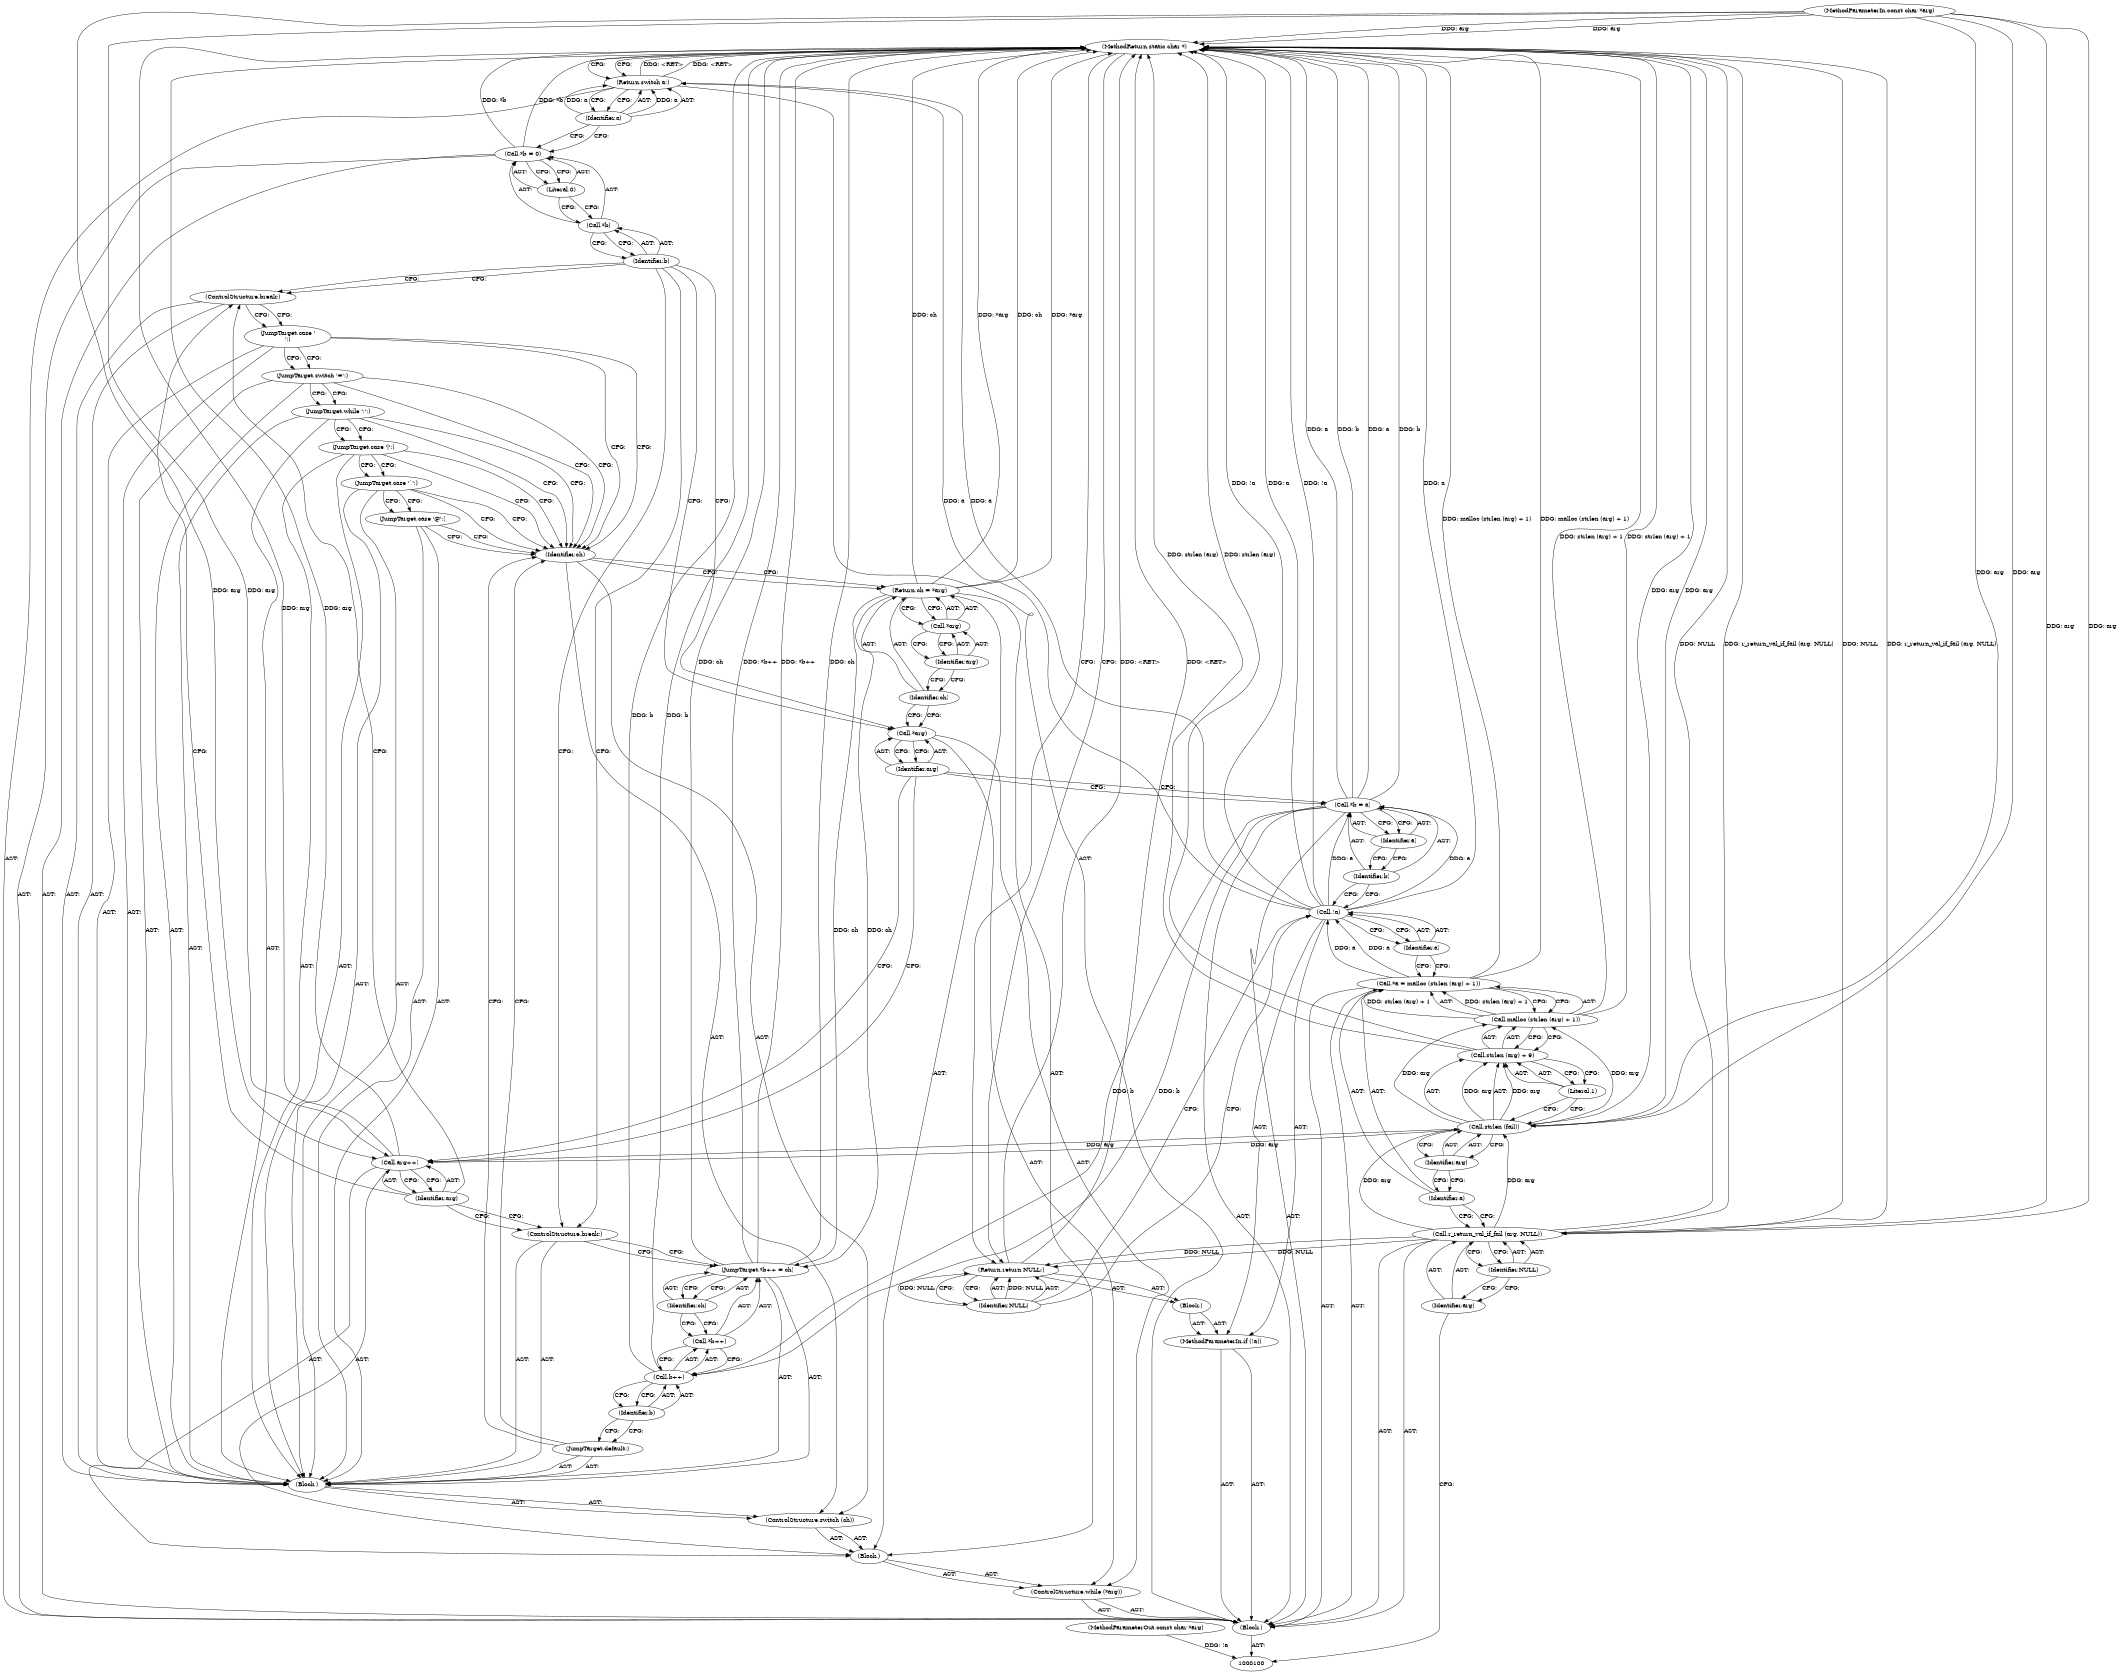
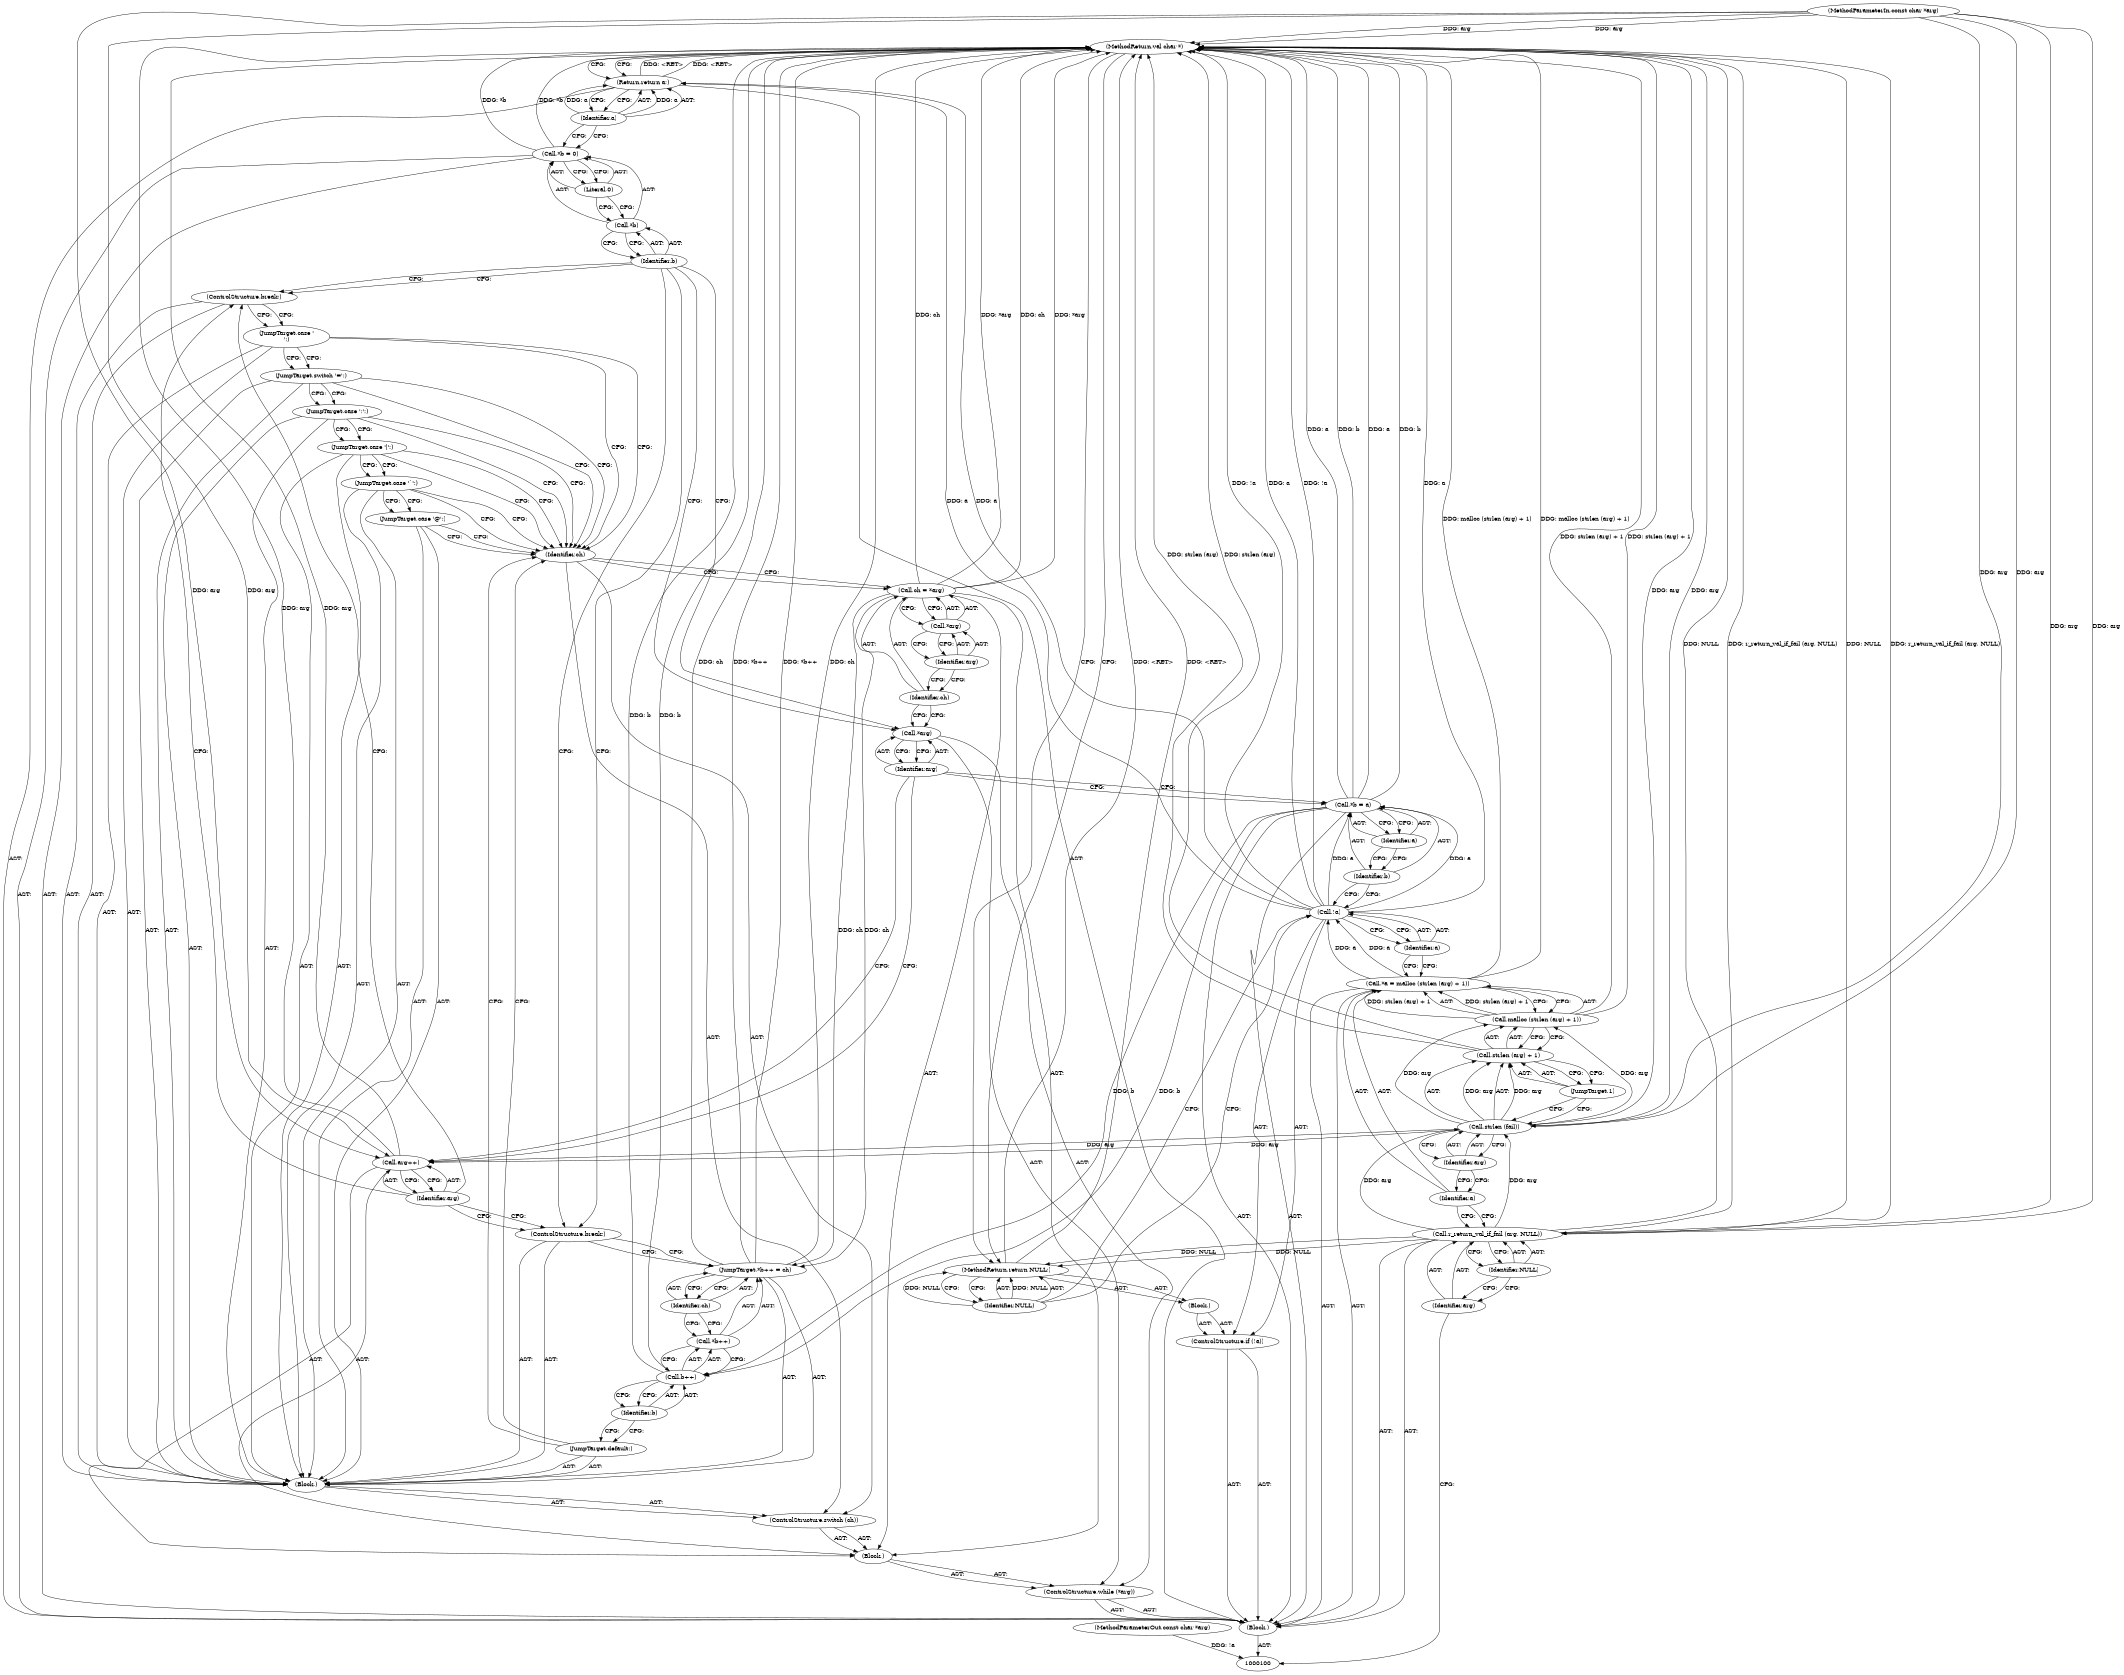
node "(MethodReturn,static char *)": label "(MethodReturn,static char *)" -> "(MethodReturn,val char *)"
node "(Return,switch a;)": label "(Return,switch a;)" -> "(Return,return a;)"
node "(JumpTarget,while ';':)": label "(JumpTarget,while ';':)" -> "(JumpTarget,case ';':)"
node "(Return,ch = *arg)": label "(Return,ch = *arg)" -> "(Call,ch = *arg)"
node "(Call,strlen (arg) + 9)": label "(Call,strlen (arg) + 9)" -> "(Call,strlen (arg) + 1)"
node "(Literal,1)": label "(Literal,1)" -> "(JumpTarget,1)"
node "(Return,return NULL;)": label "(Return,return NULL;)" -> "(MethodReturn,return NULL;)"
node "(MethodParameterIn,if (!a))": label "(MethodParameterIn,if (!a))" -> "(ControlStructure,if (!a))"
